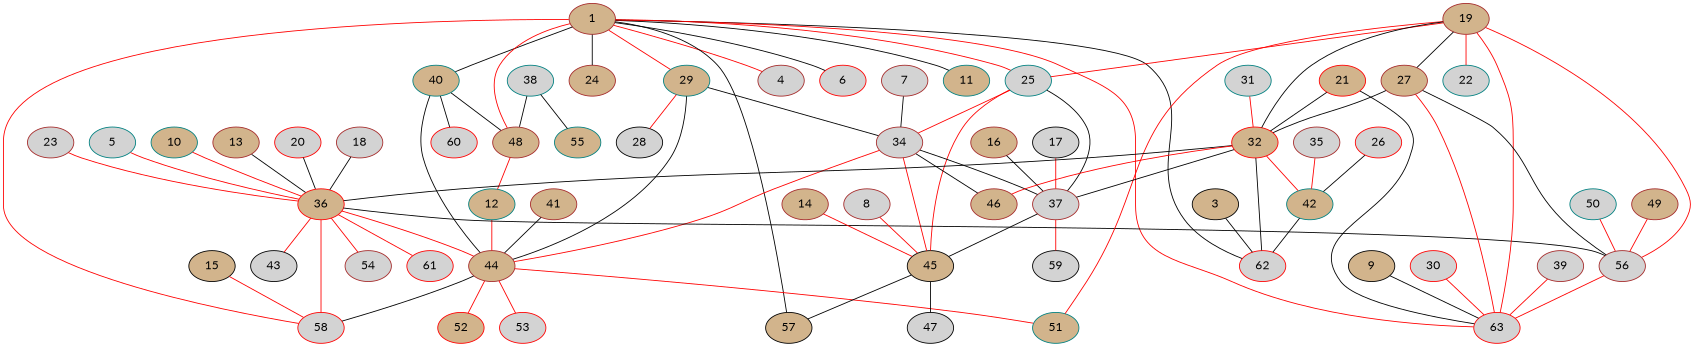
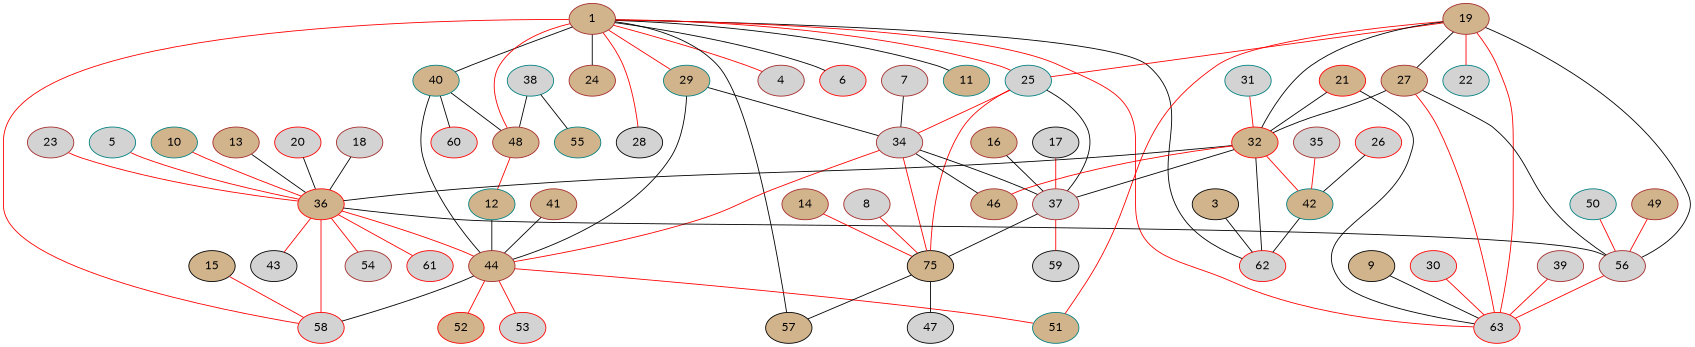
edge "29" -- "28": now "1" -- "28"
edge "19" -- "56": color red -> black
edge "12" -- "44": color red -> black
node "45": label "45" -> "75"
